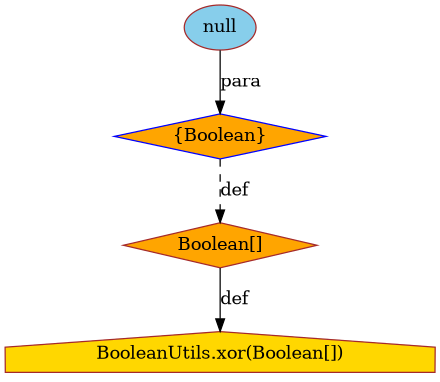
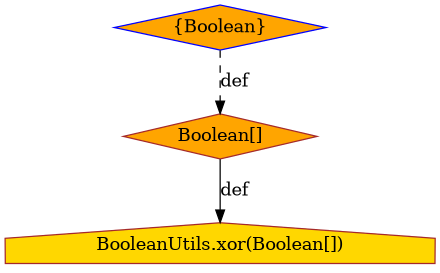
node "null": removed
